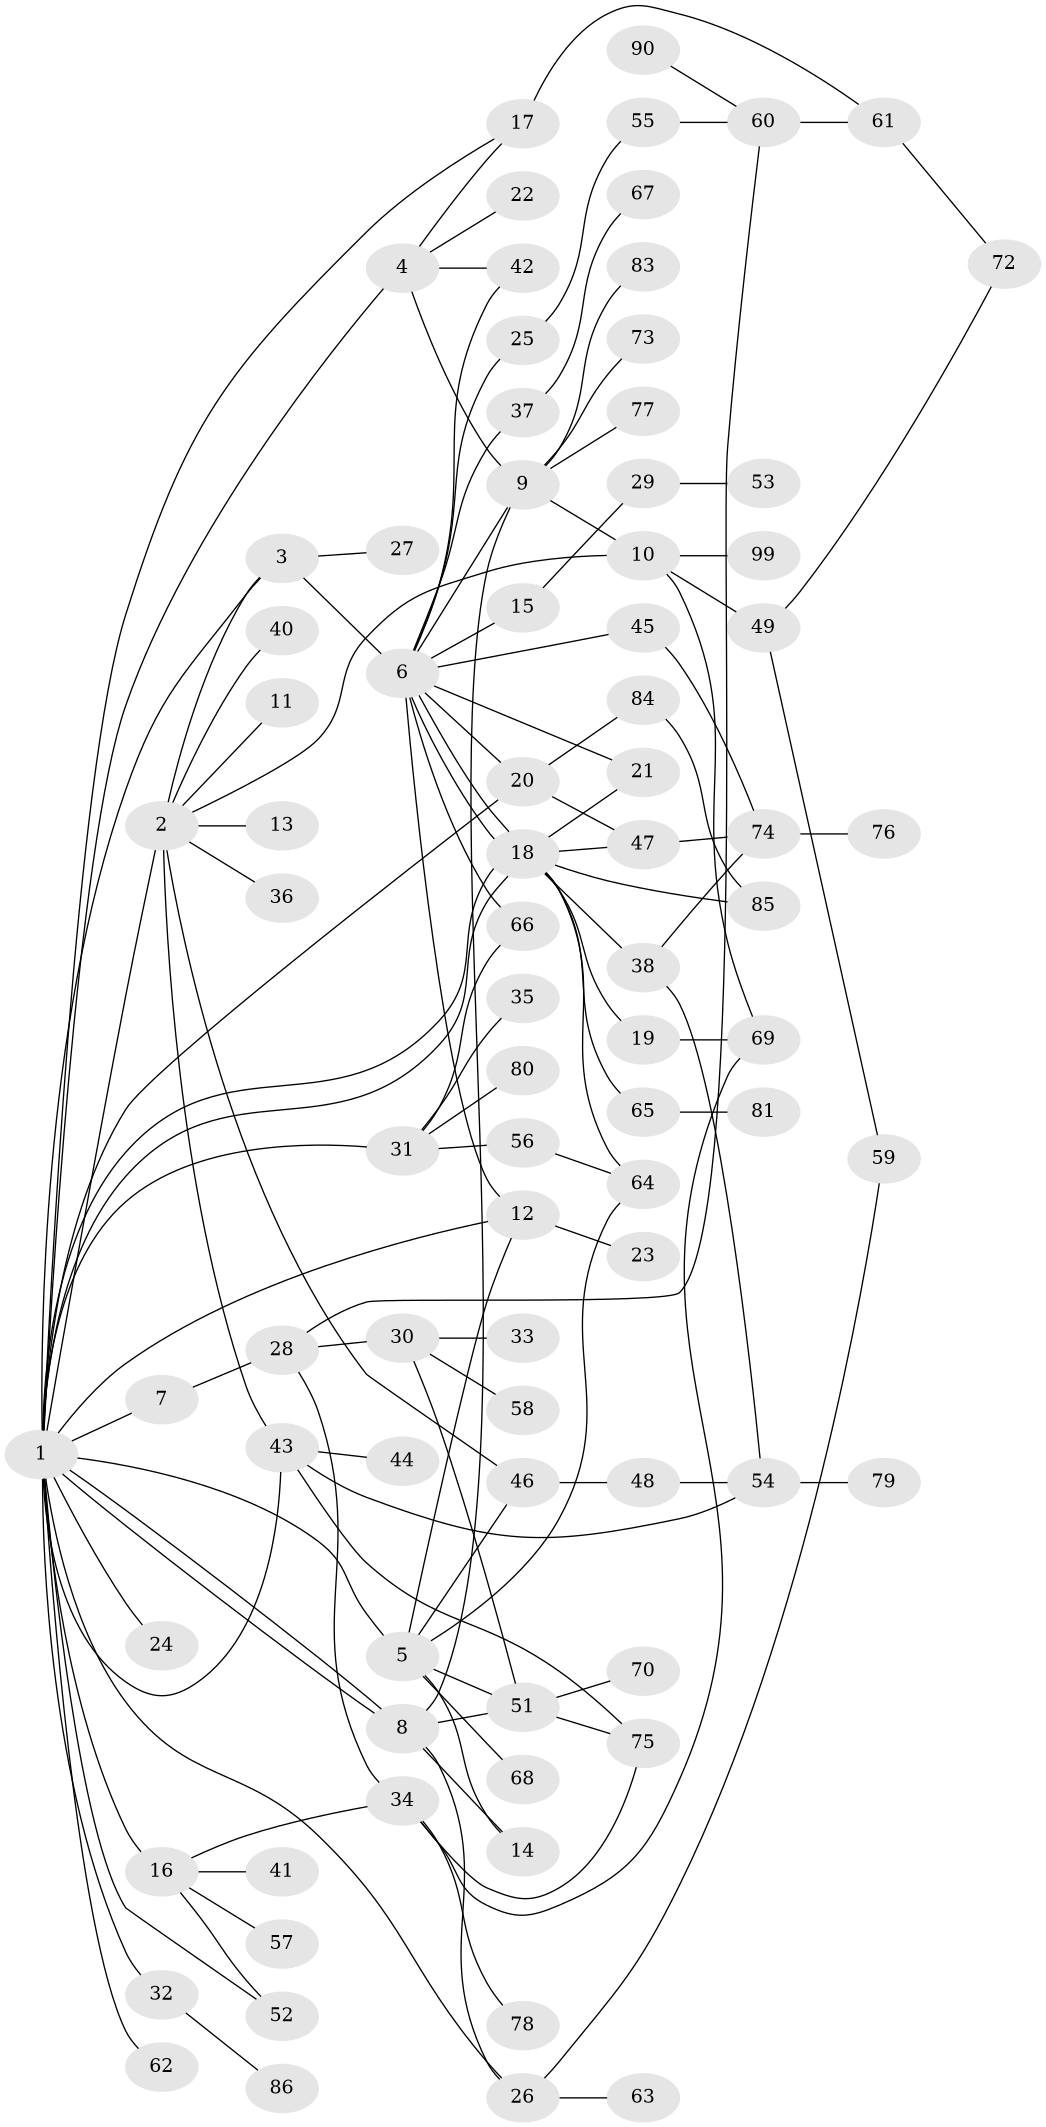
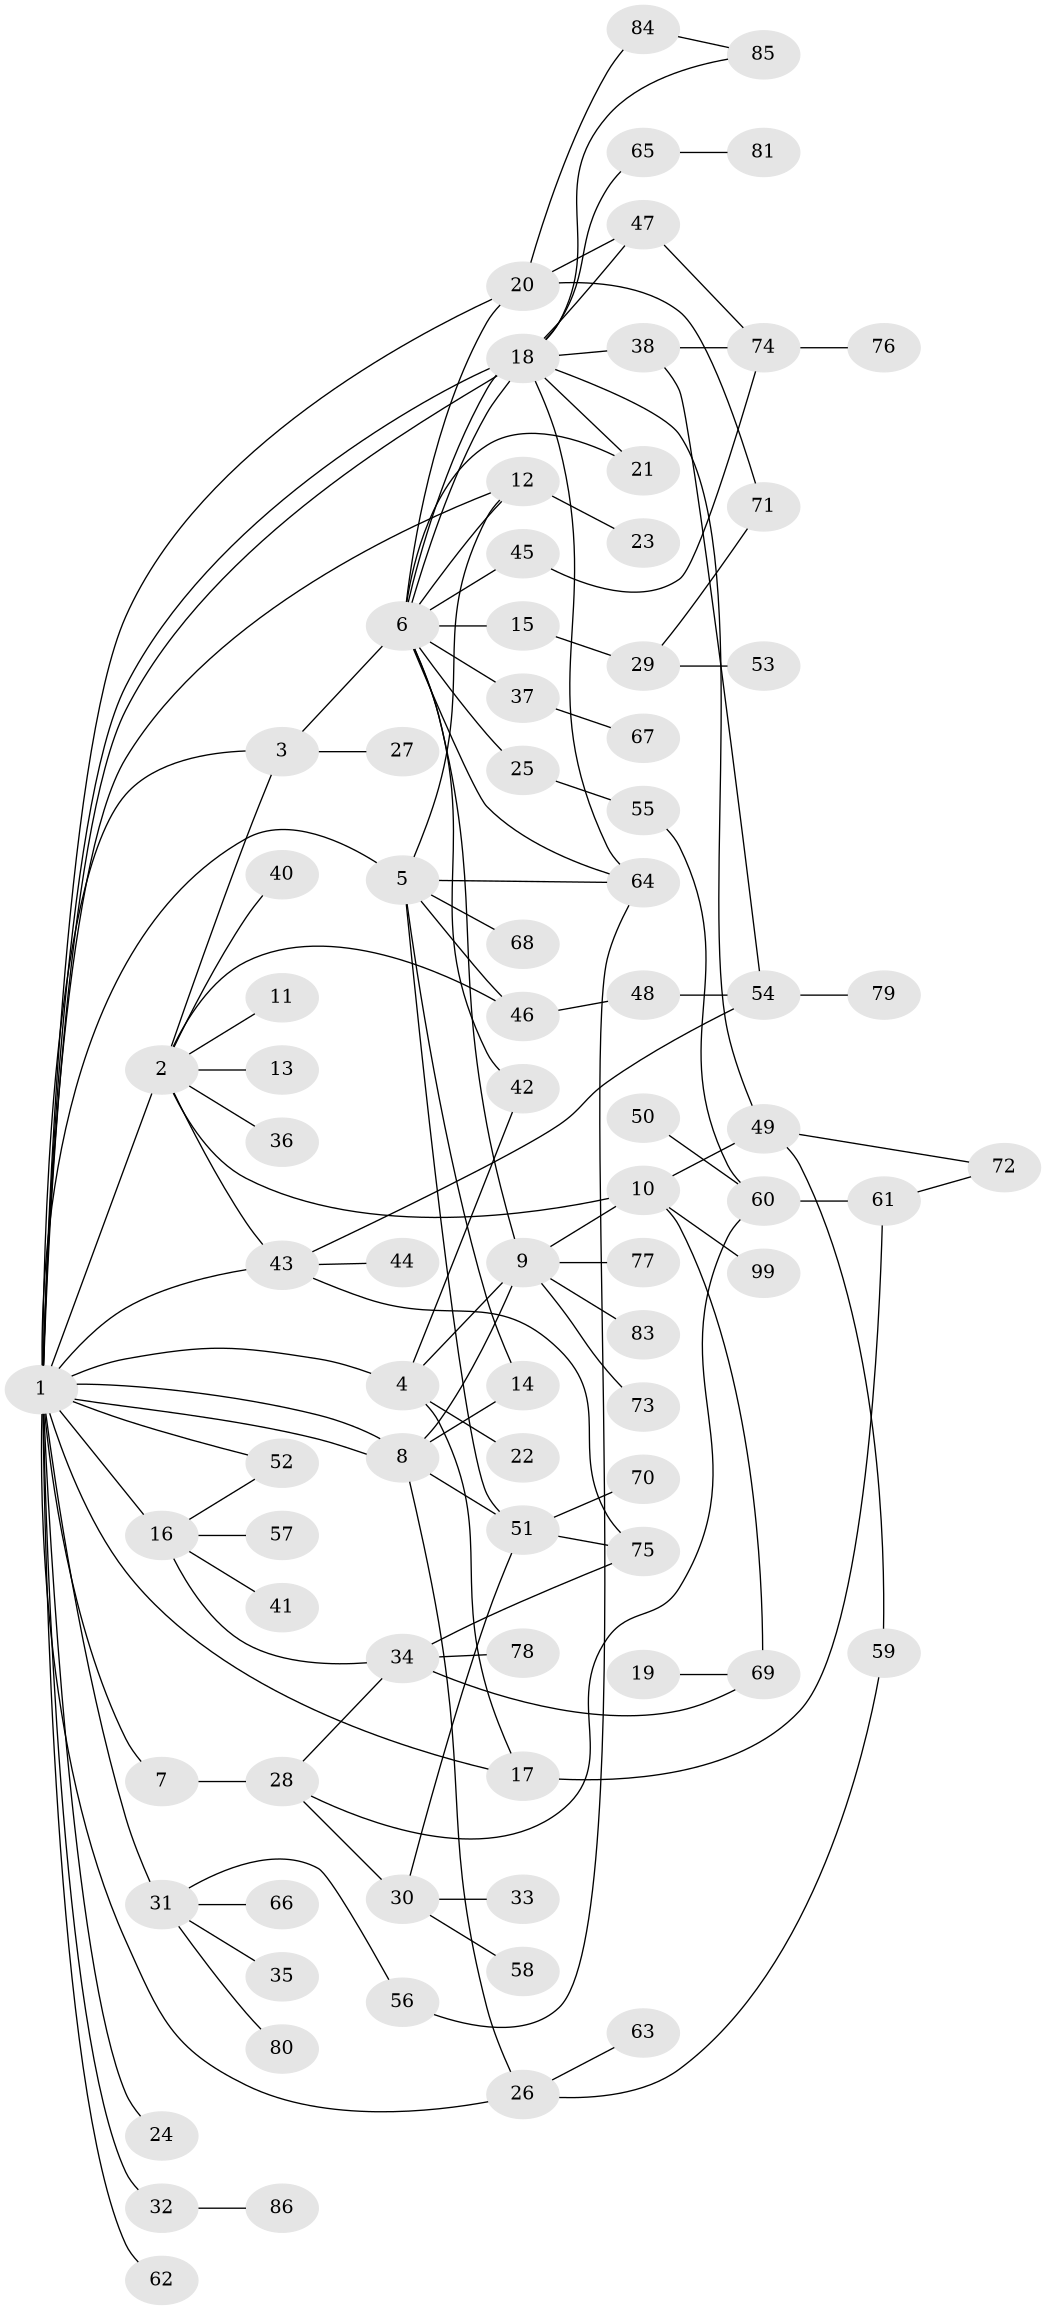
node "90": label "90" -> "50"
node "71": added
edge "6" -- "66": now "6" -- "64"
edge "18" -- "19": now "18" -- "49"
